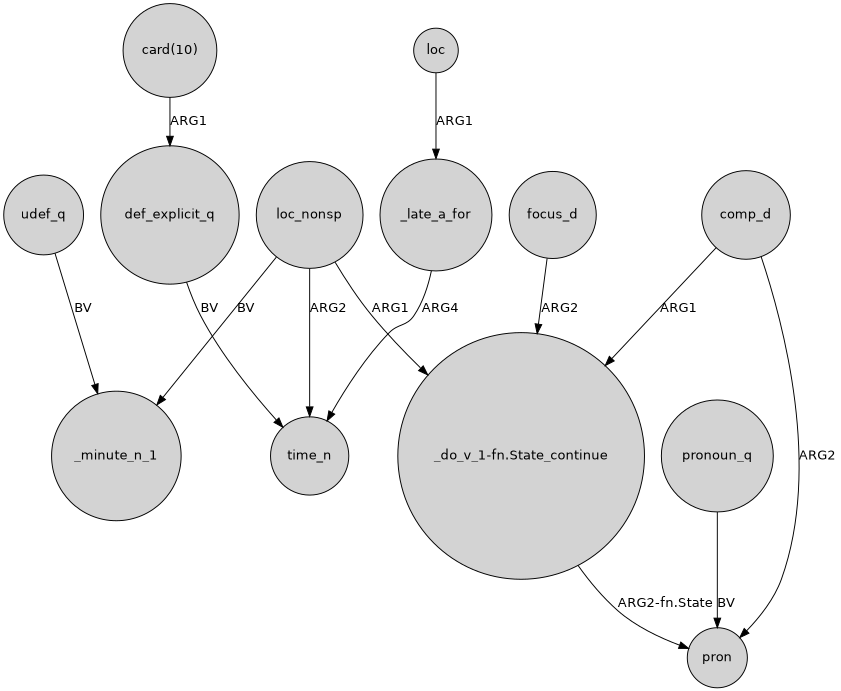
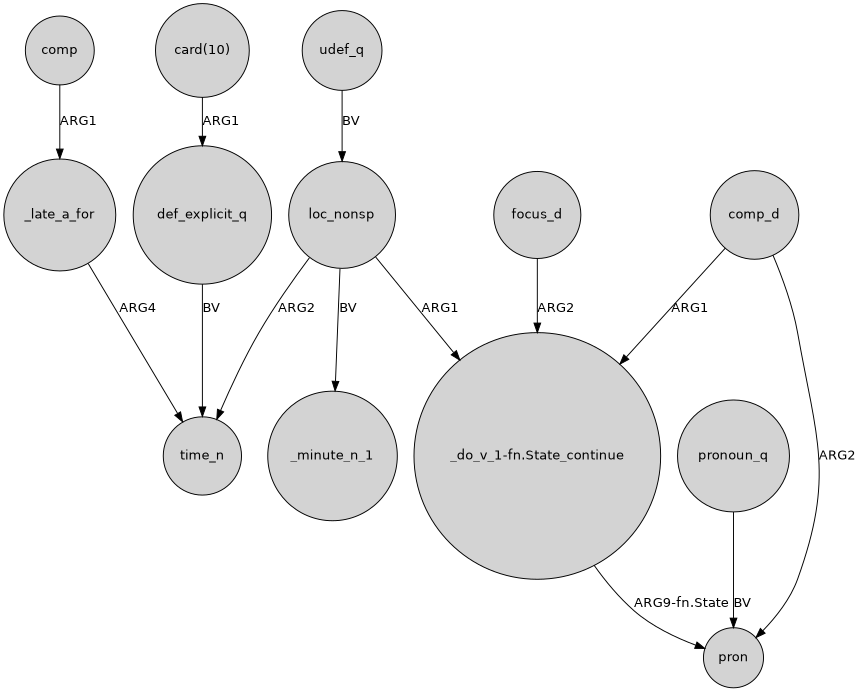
node "loc": label "loc" -> "comp"
edge "udef_q" -> "_minute_n_1": now "udef_q" -> "loc_nonsp"
edge "_do_v_1-fn.State_continue" -> "pron": label "ARG2-fn.State" -> "ARG9-fn.State"
